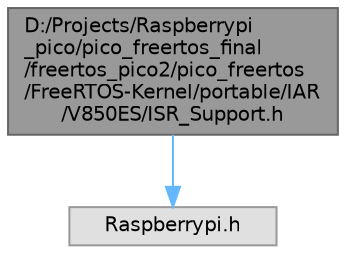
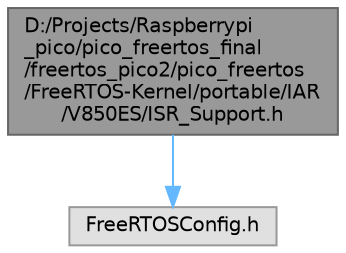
node "Raspberrypi.h": label "Raspberrypi.h" -> "FreeRTOSConfig.h"
